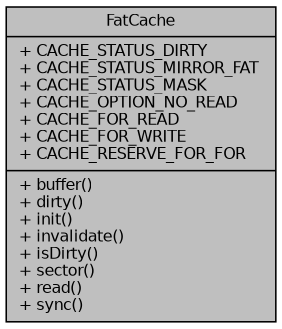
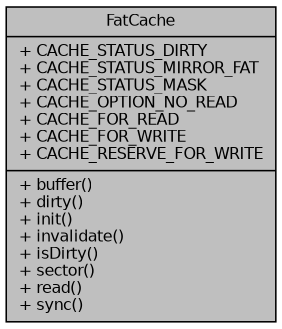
node "FatCache": text "+ CACHE_RESERVE_FOR_FOR" -> "+ CACHE_RESERVE_FOR_WRITE"
